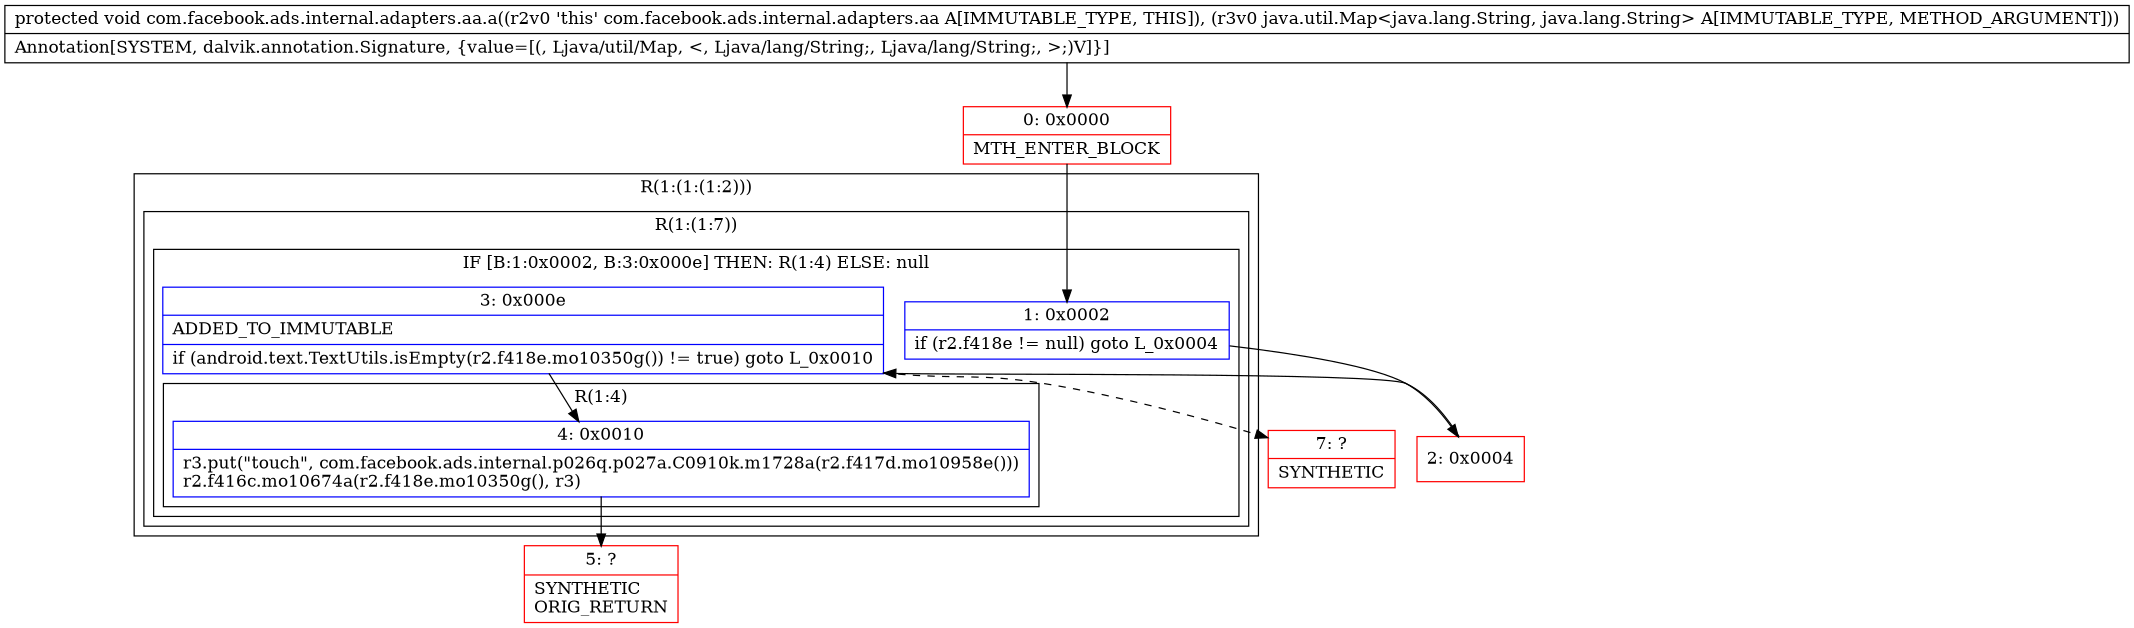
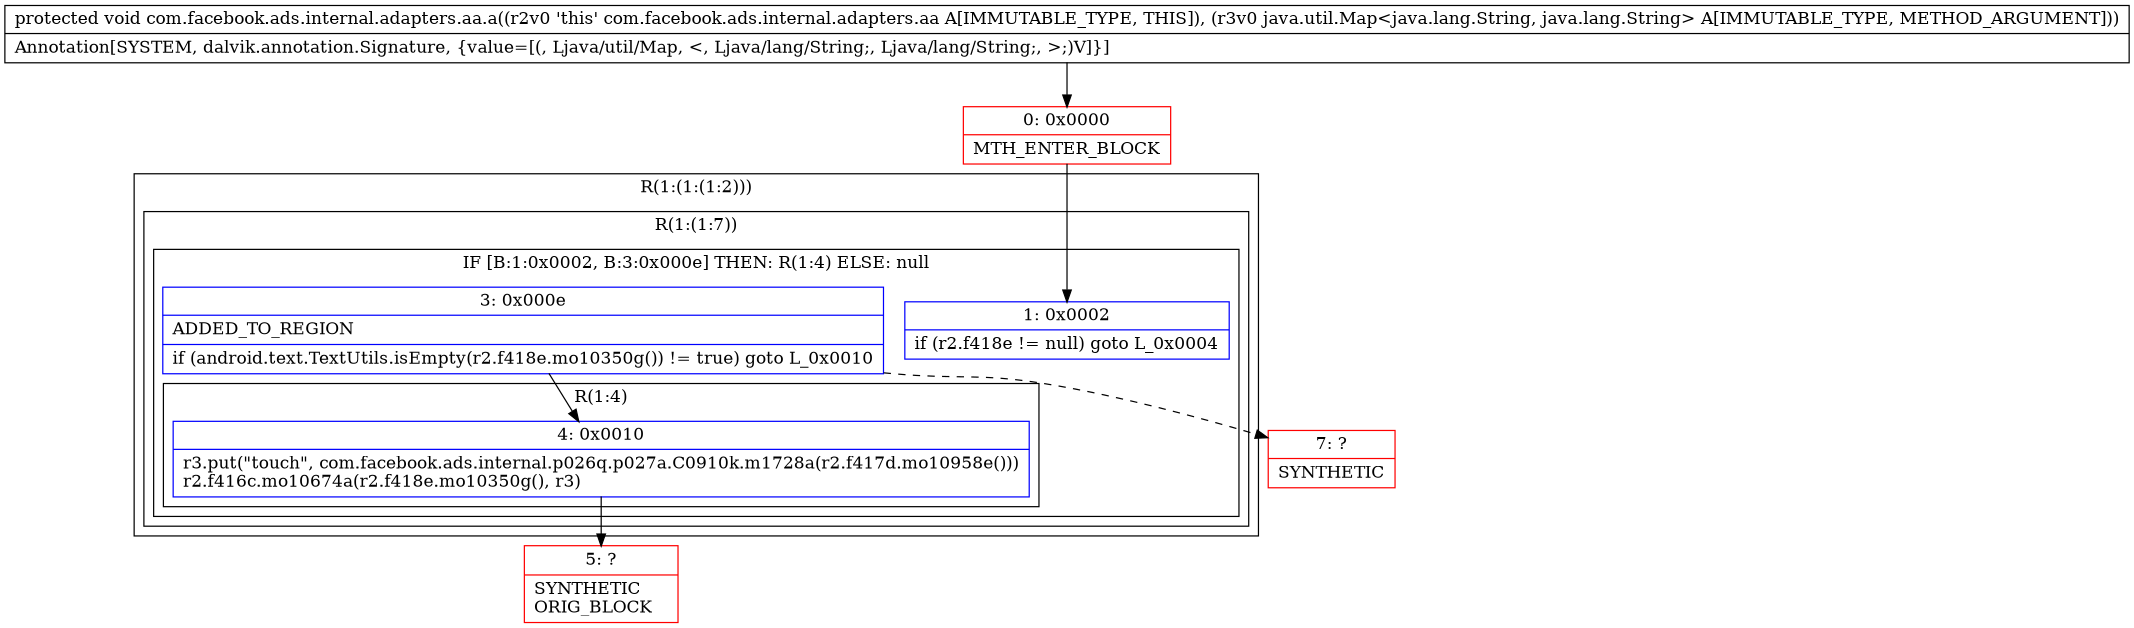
node "3: 0x000e": text "ADDED_TO_IMMUTABLE" -> "ADDED_TO_REGION"
node "2: 0x0004": removed
node "5: ?": text "ORIG_RETURN" -> "ORIG_BLOCK"
